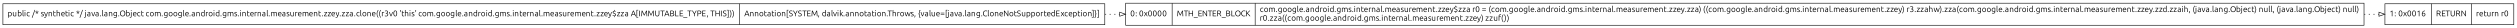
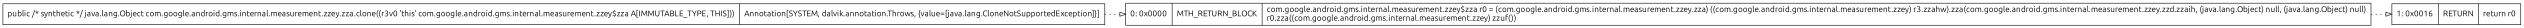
node "0: 0x0000": text "MTH_ENTER_BLOCK" -> "MTH_RETURN_BLOCK"
